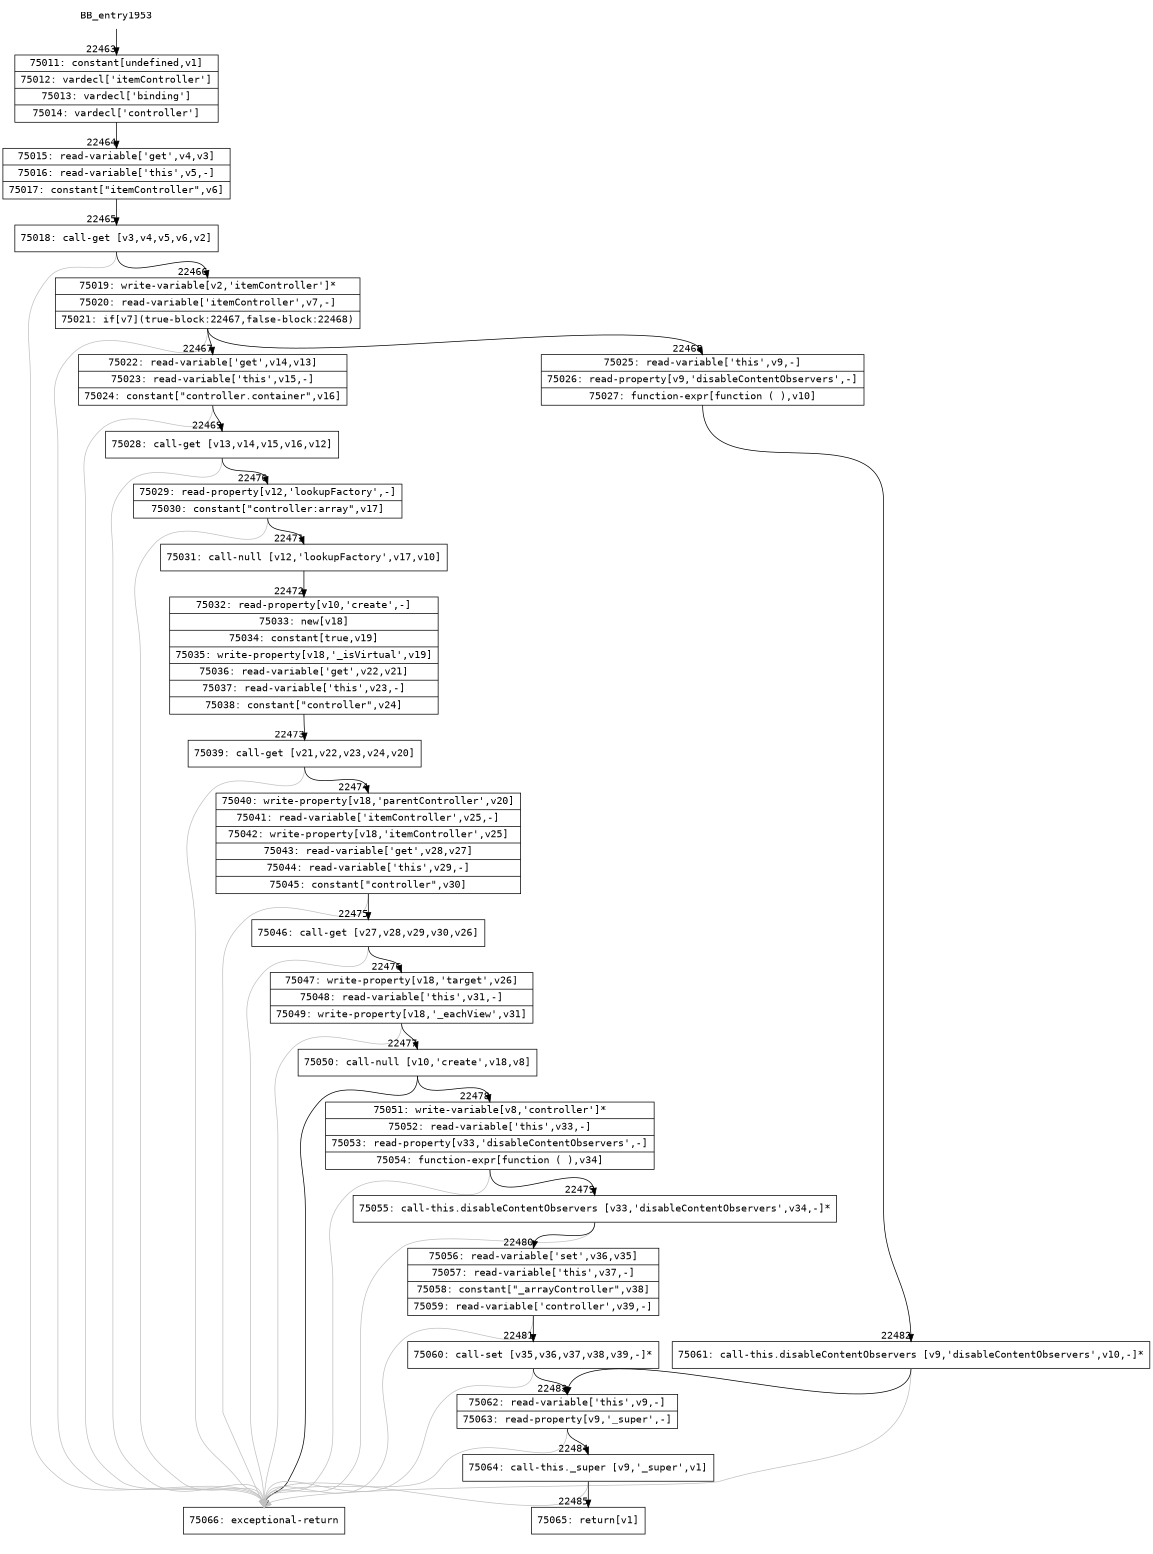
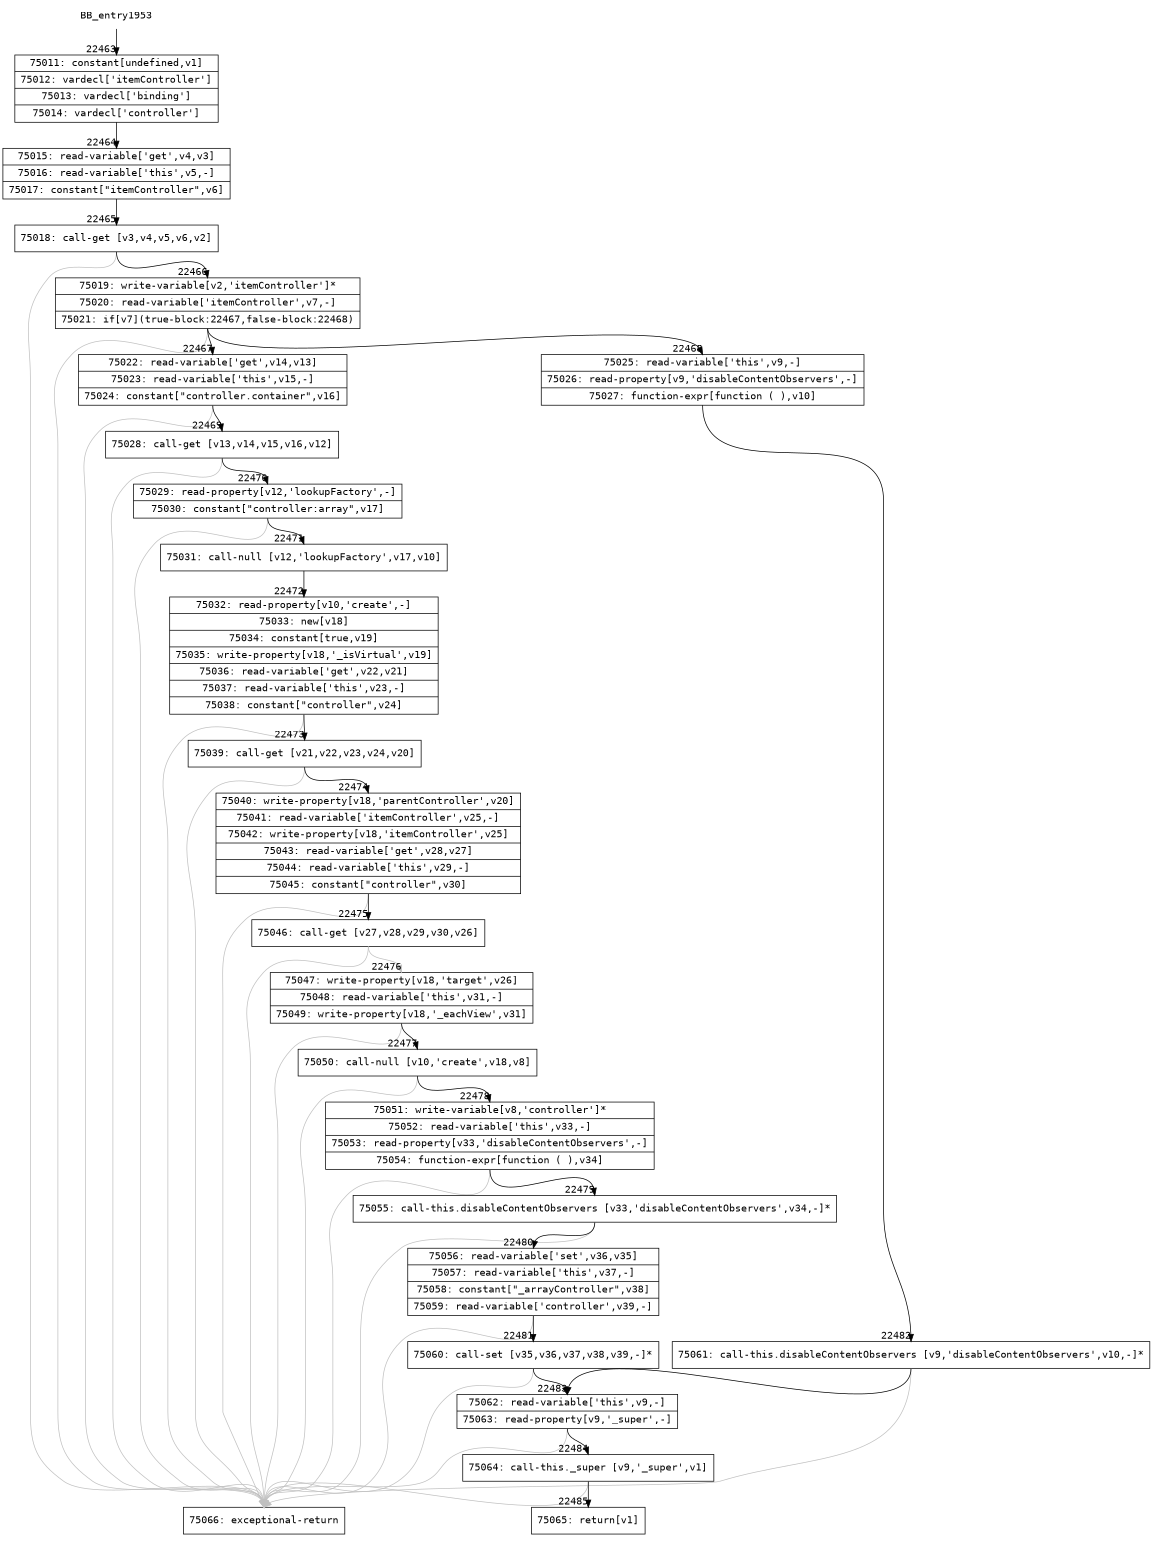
edge "75046: call-get [v27,v28,v29,v30,v26]" -> "75047: write-property[v18,'target',v26]": color black -> gray
edge "75032: read-property[v10,'create',-]" -> "75066: exceptional-return": added
edge "75050: call-null [v10,'create',v18,v8]" -> "75066: exceptional-return": color black -> gray
